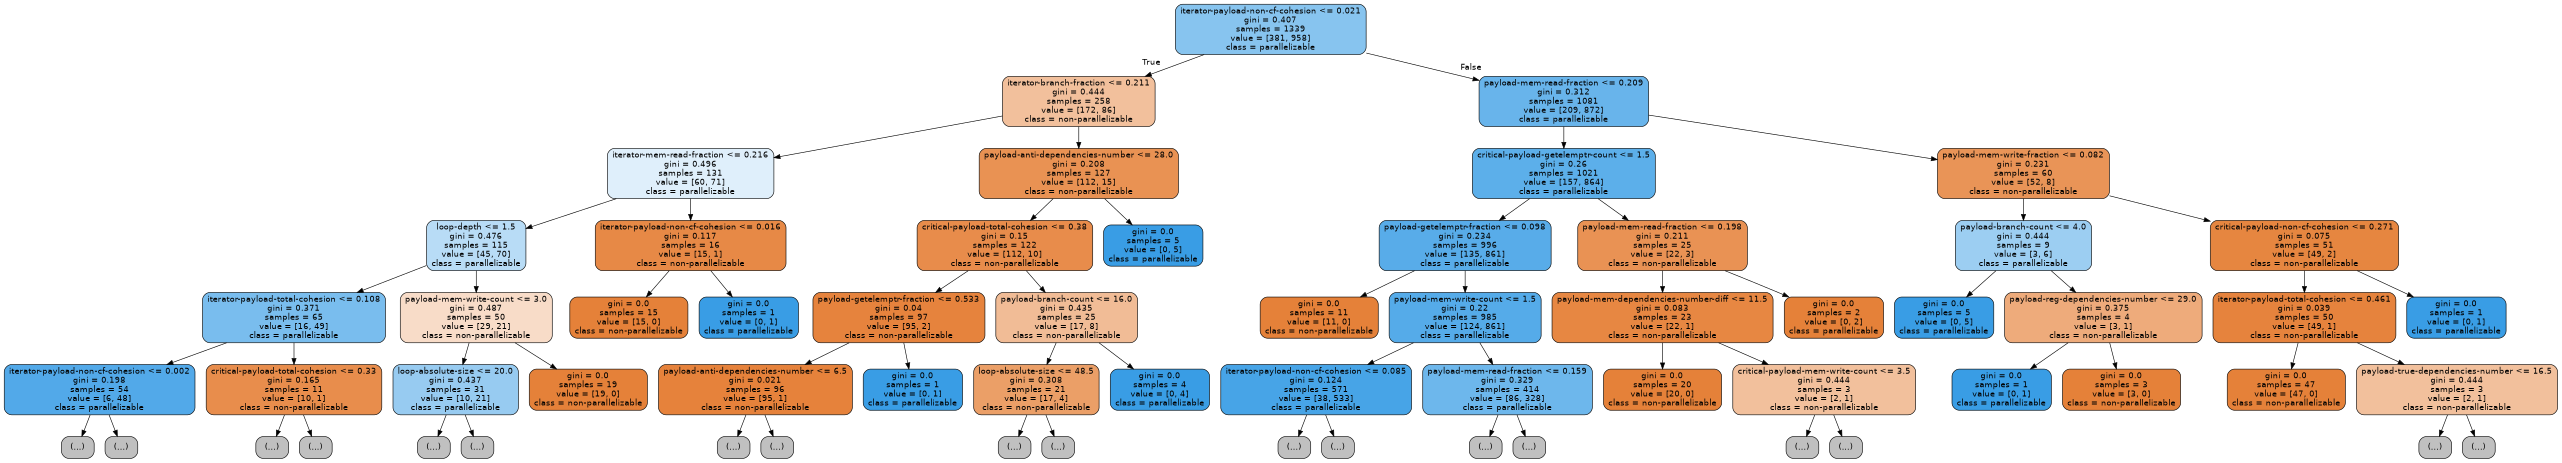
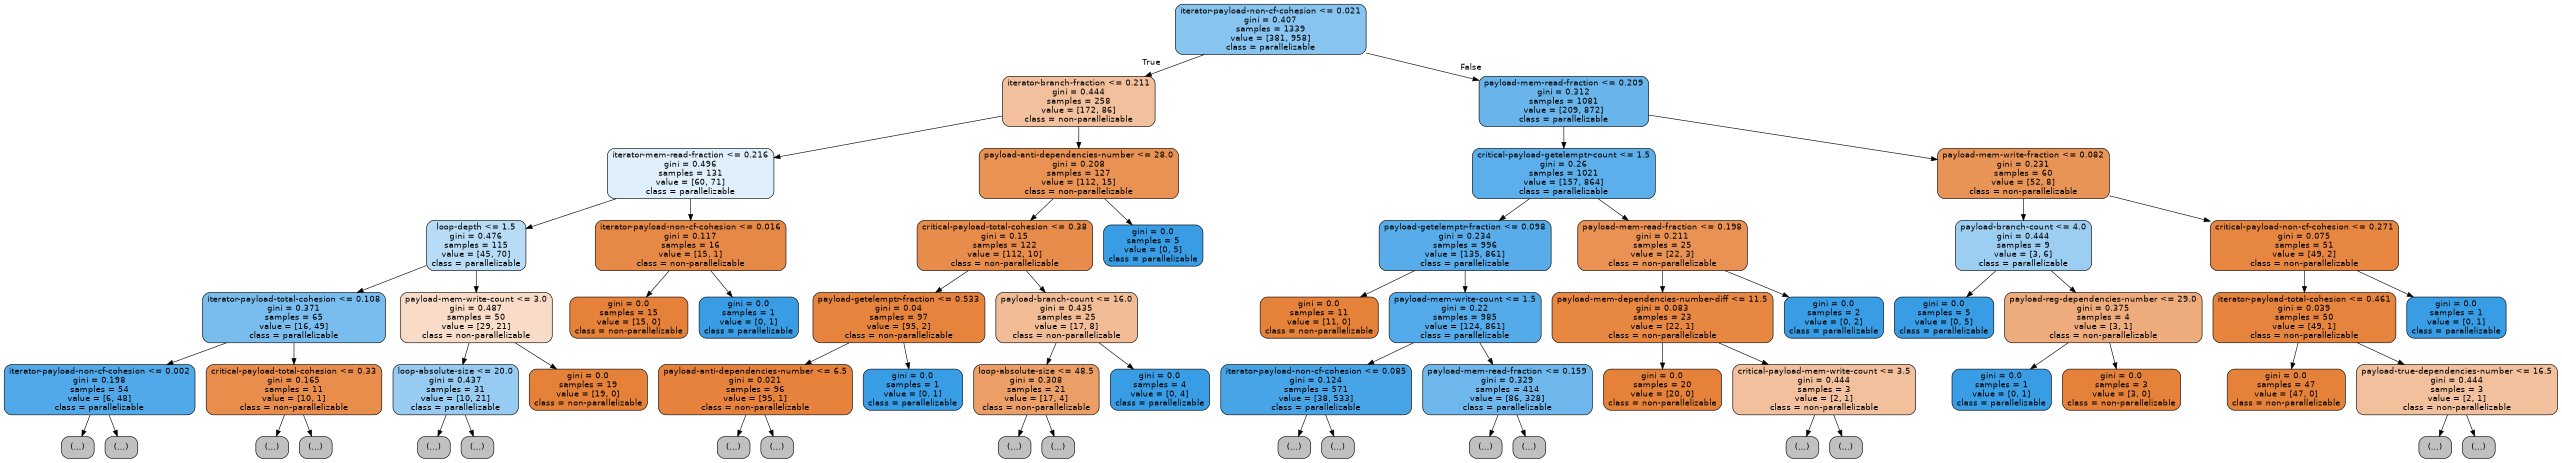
node "gini = 0.0 samples = 2 value = [0, 2] class = parallelizable": fillcolor #e58139ff -> #399de5ff
